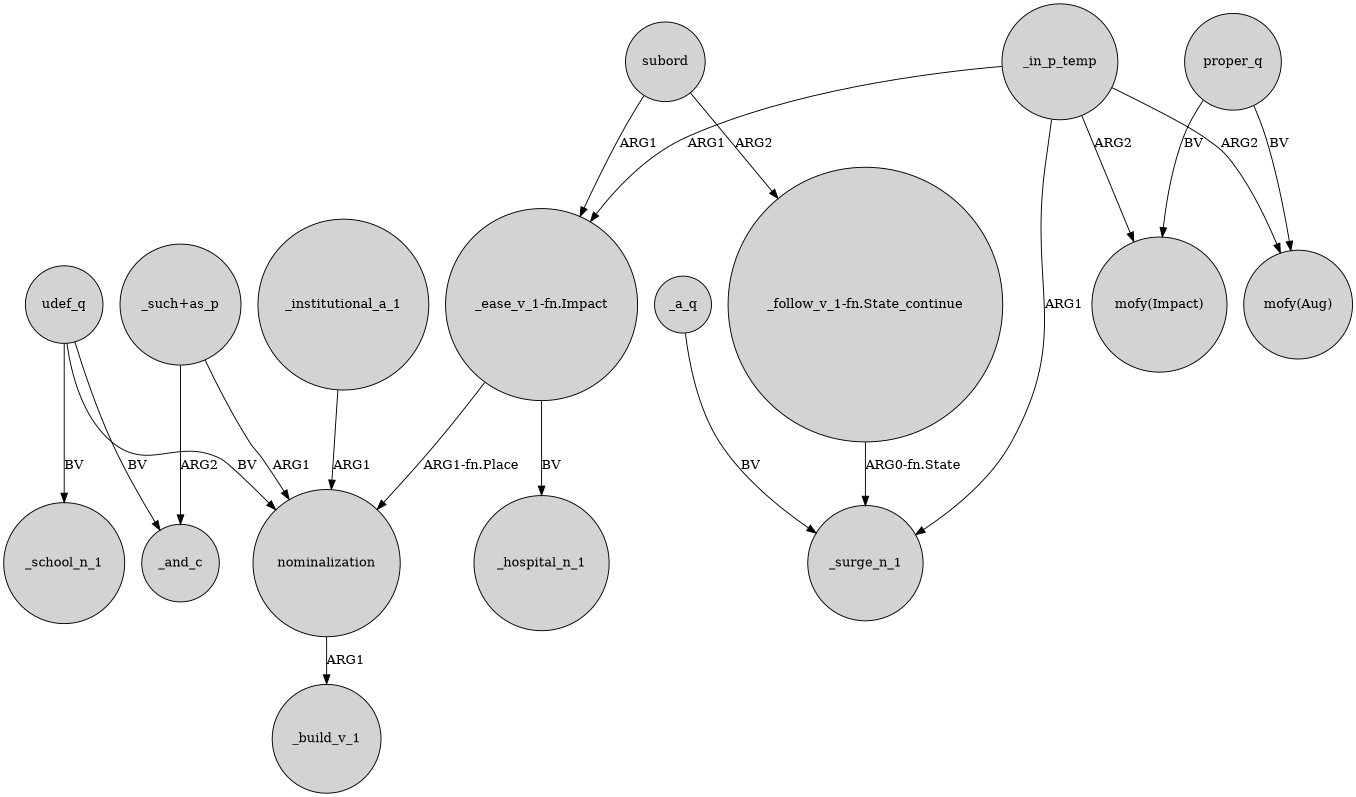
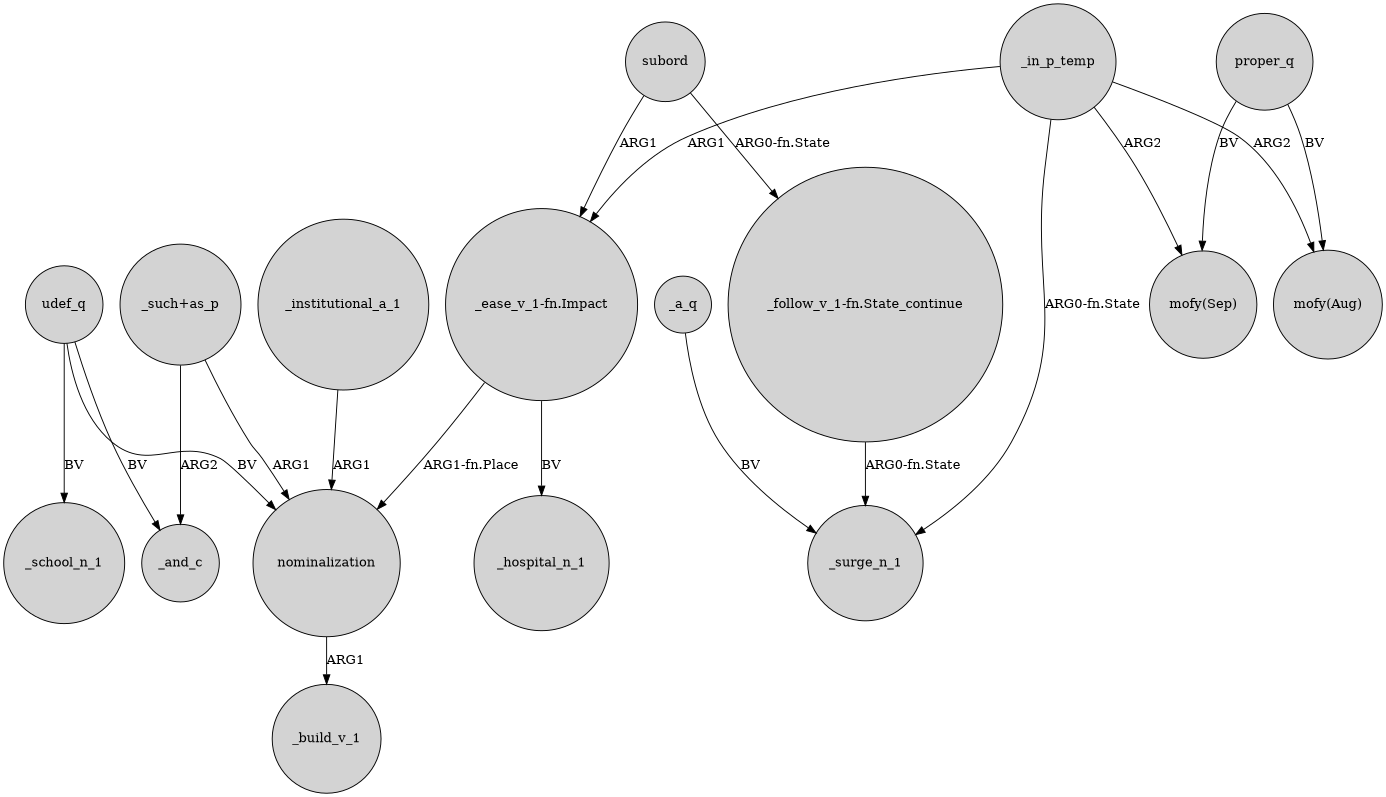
edge "subord" -> "_follow_v_1-fn.State_continue": label "ARG2" -> "ARG0-fn.State"
edge "_in_p_temp" -> "_surge_n_1": label "ARG1" -> "ARG0-fn.State"
node "mofy(Impact)": label "mofy(Impact)" -> "mofy(Sep)"
